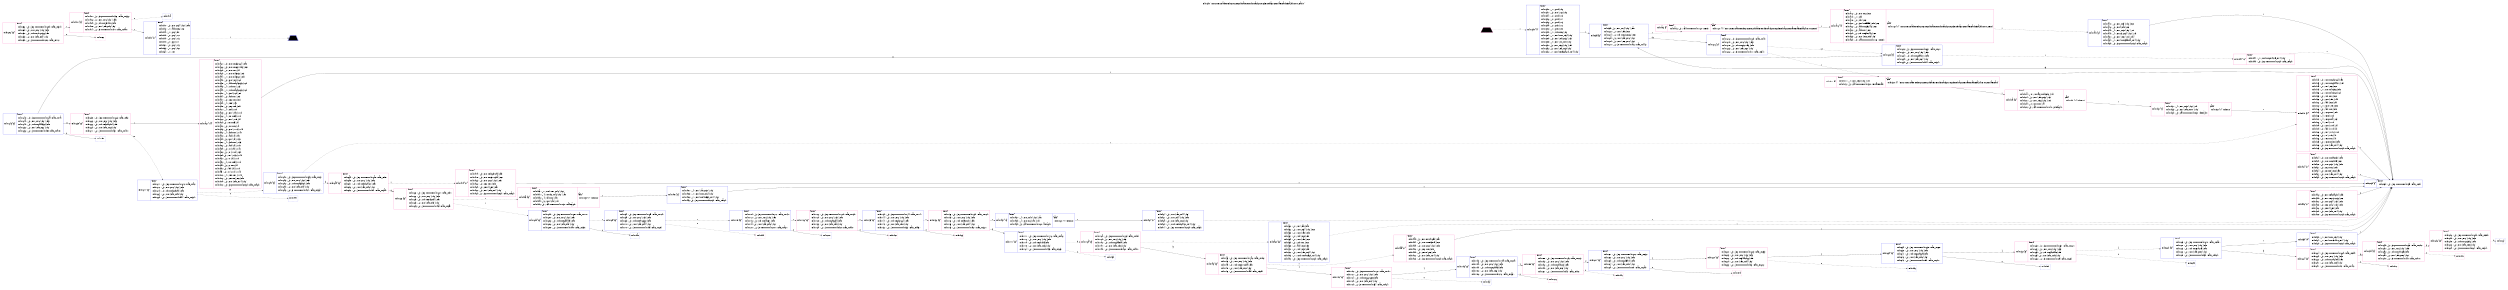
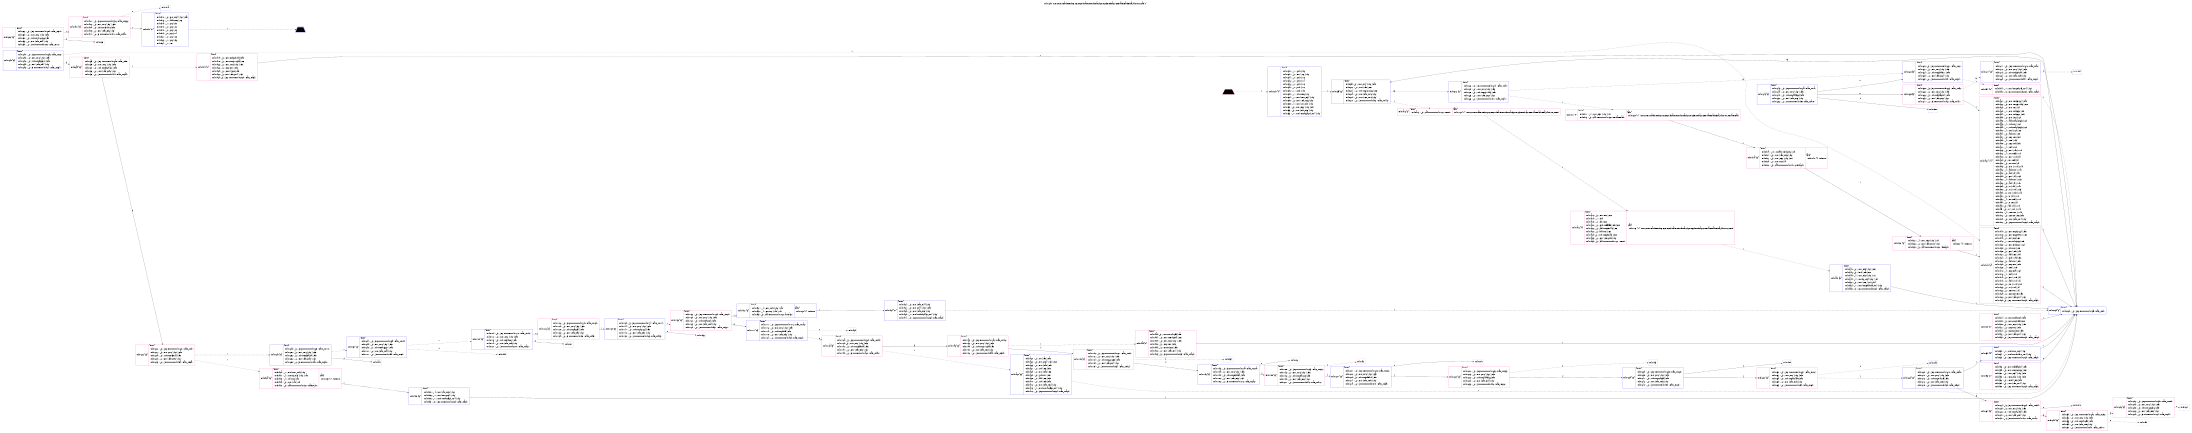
edge "0x401677 [25]" -> "0x401690 [25]": removed, label "10"
node "0x401fc0": removed
